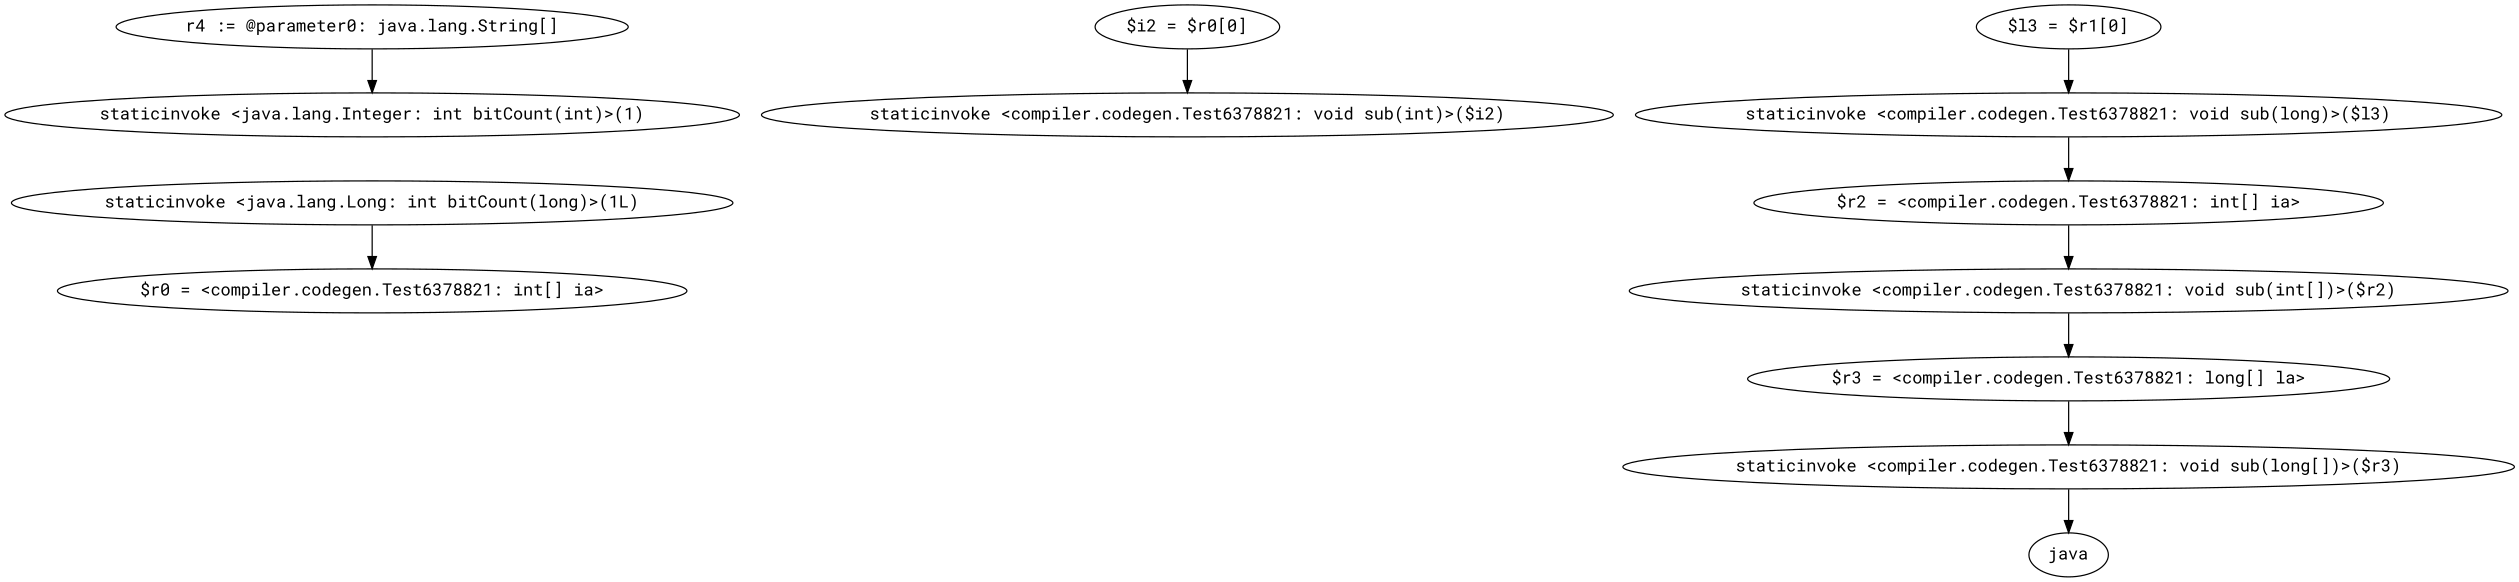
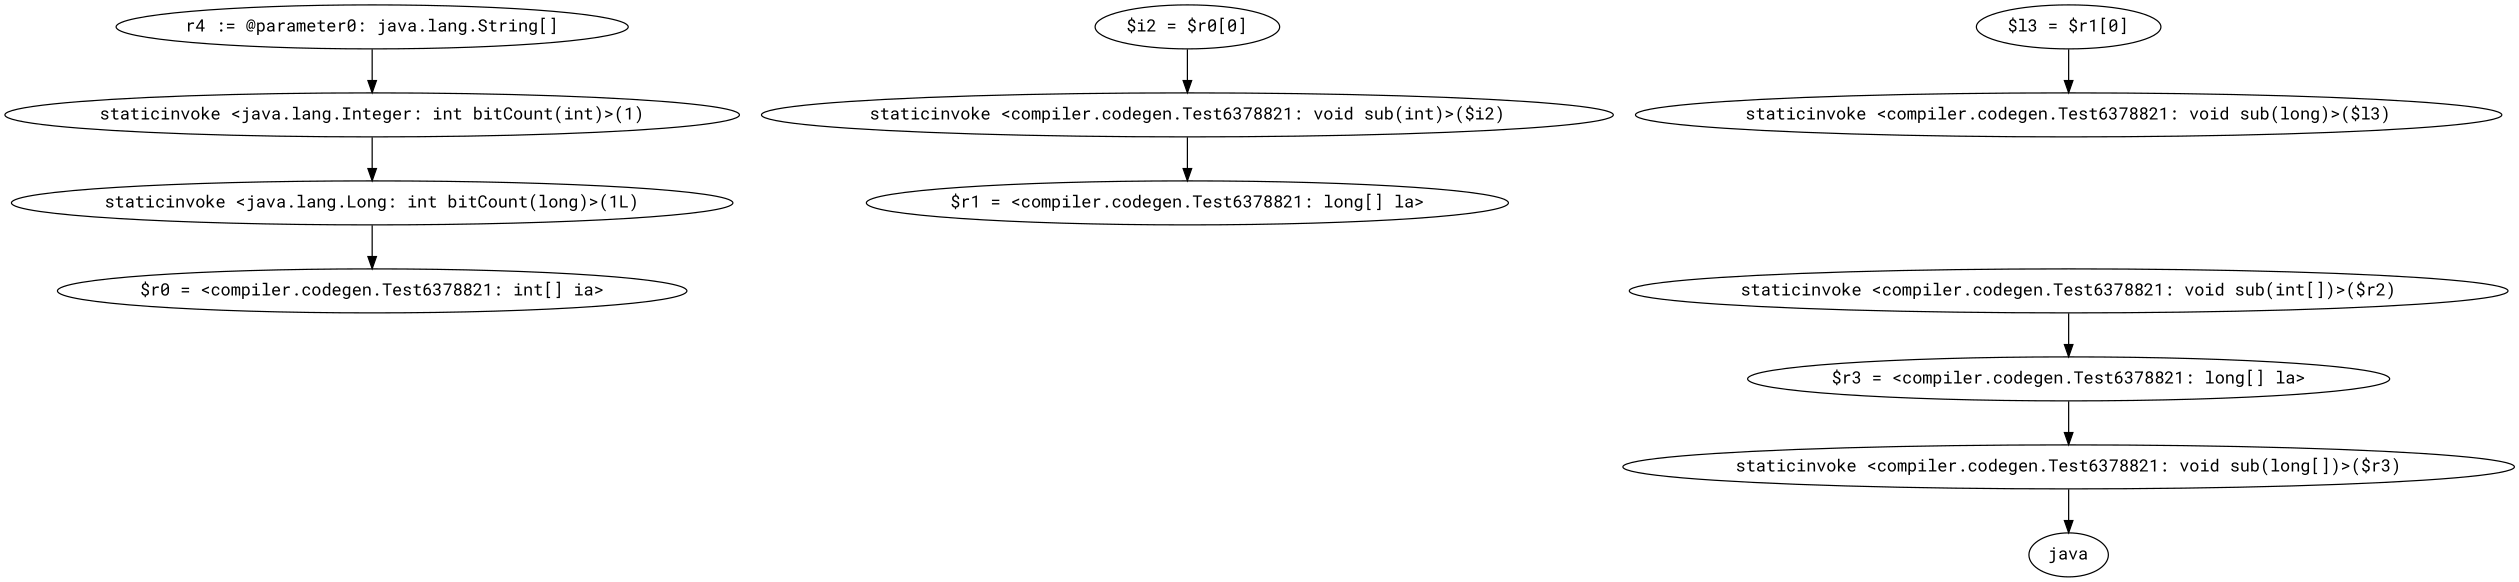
edge "staticinvoke <java.lang.Integer: int bitCount(int)>(1)" -> "staticinvoke <java.lang.Long: int bitCount(long)>(1L)": added
node "$r1 = <compiler.codegen.Test6378821: long[] la>": added
node "$r2 = <compiler.codegen.Test6378821: int[] ia>": removed
